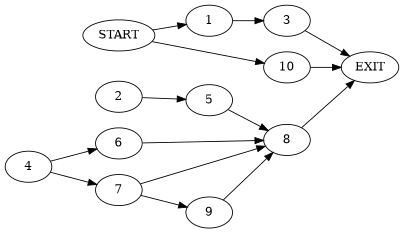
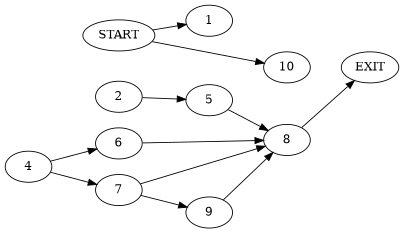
node "3": removed
edge "10" -> "EXIT": removed
